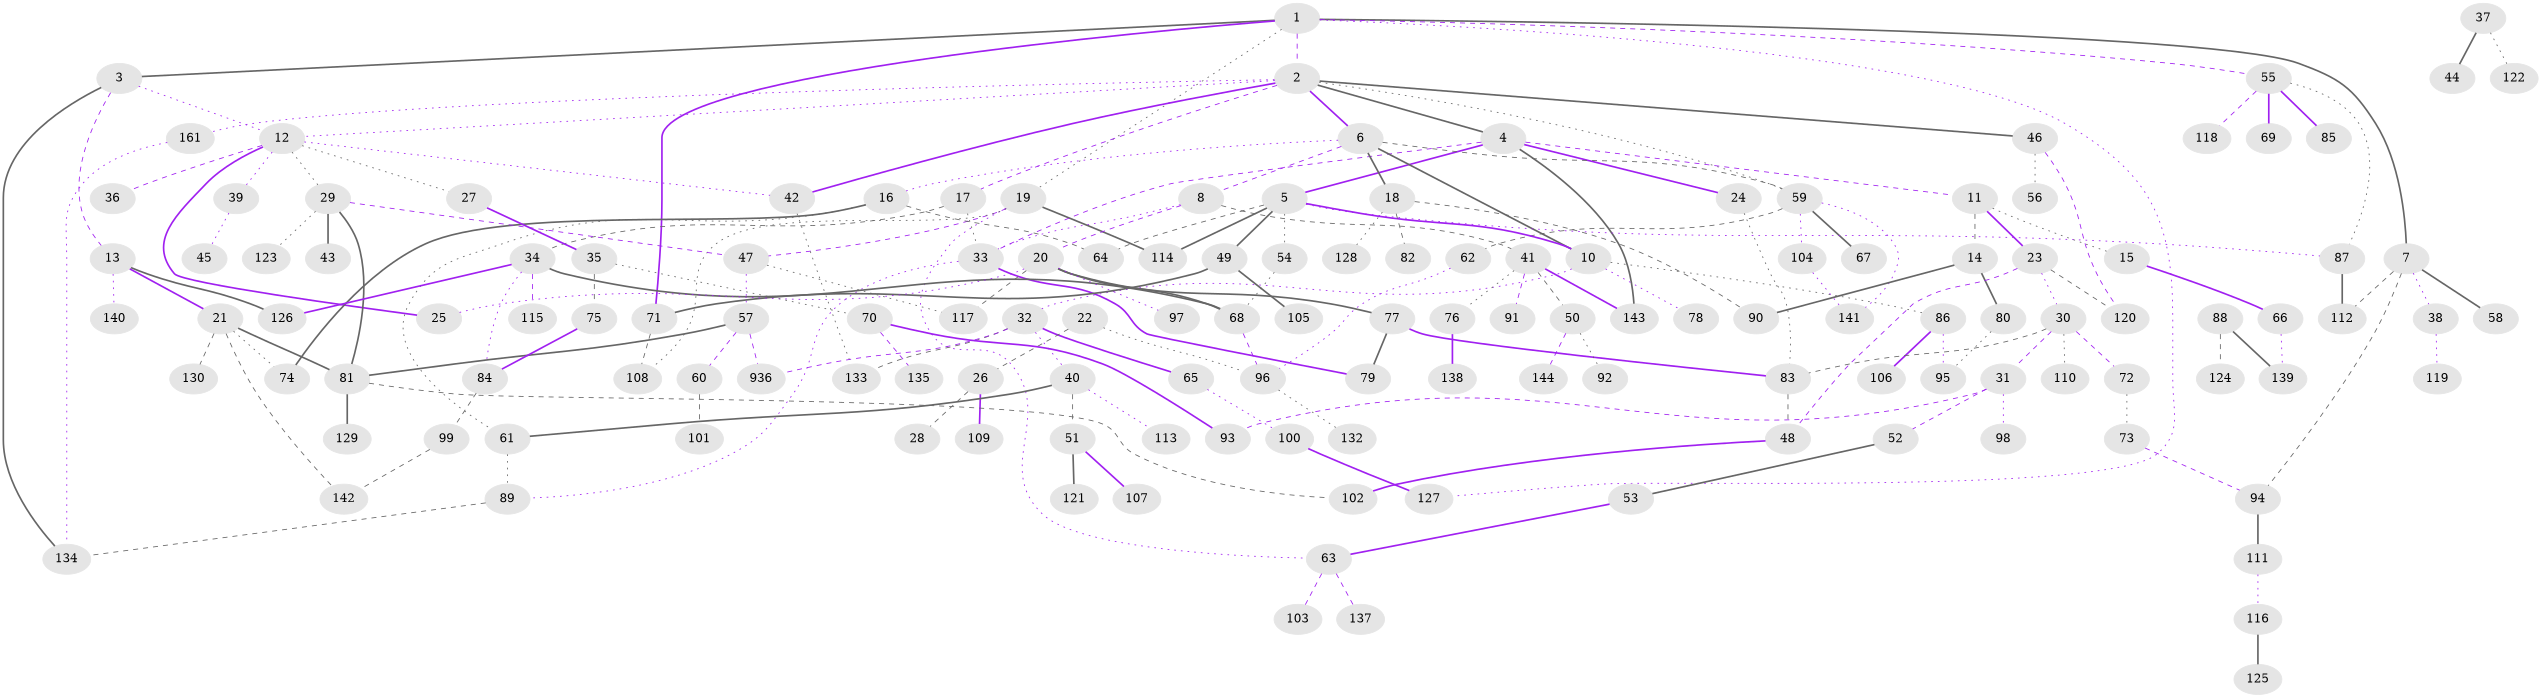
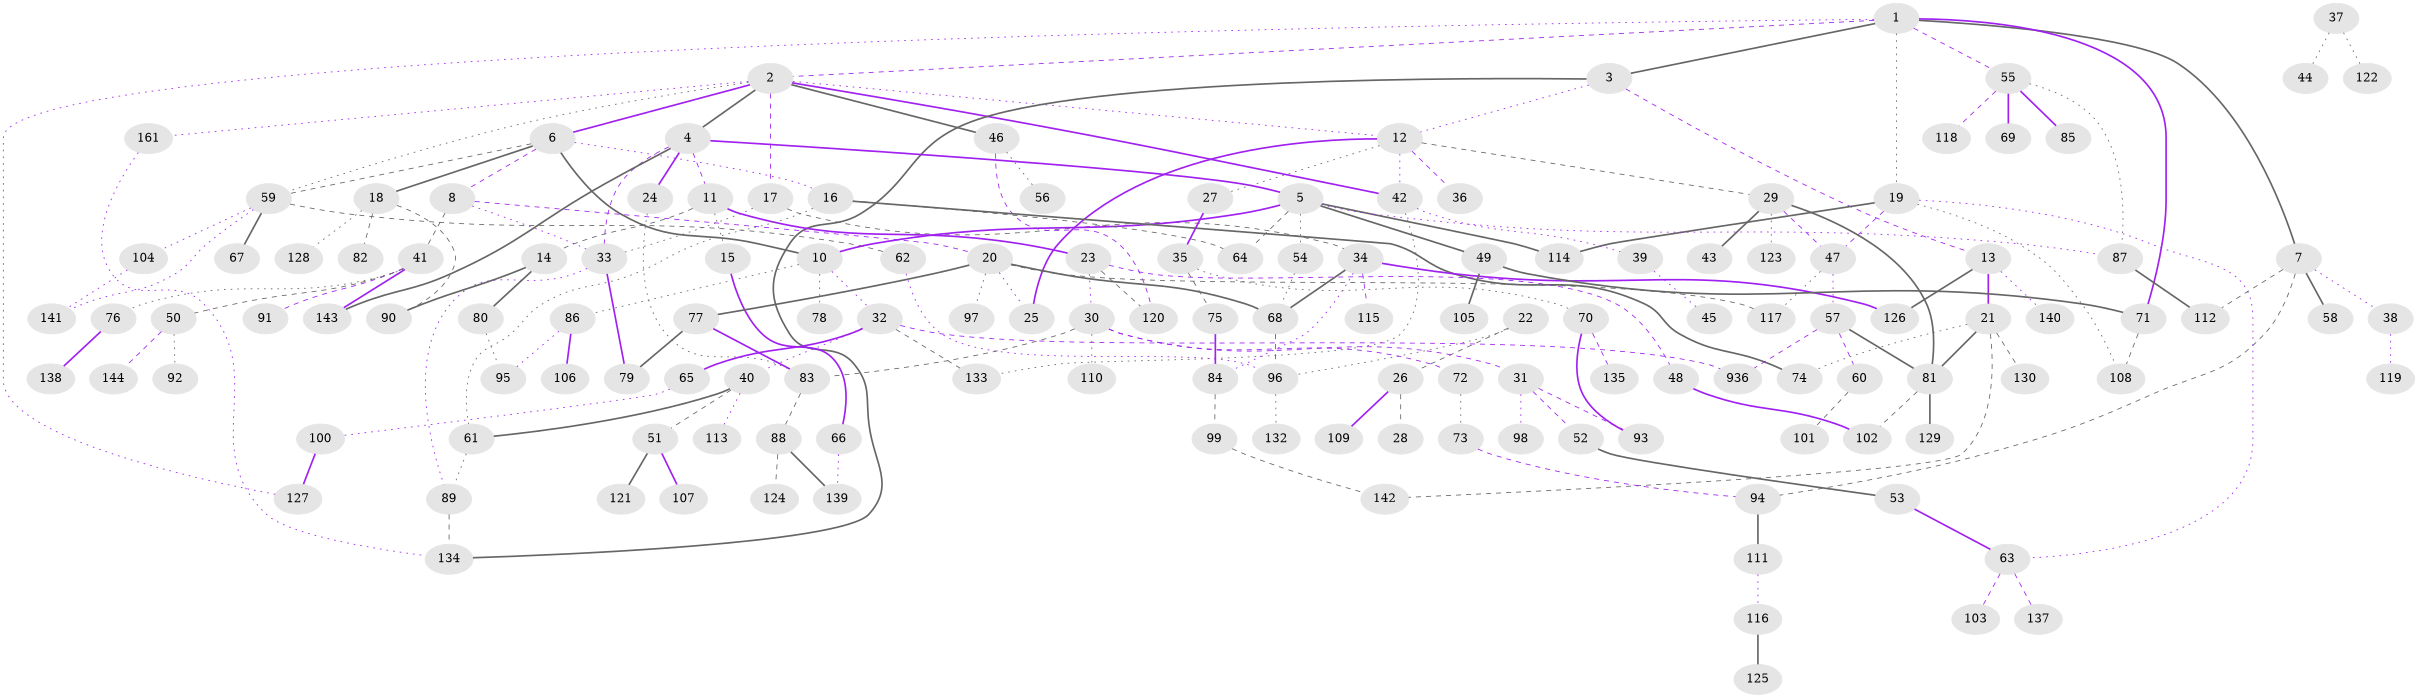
edge "37" -- "44": style bold -> dotted
edge "12" -- "39": now "42" -- "39"
edge "12" -- "29": style dotted -> dashed
edge "83" -- "48": now "83" -- "88"
